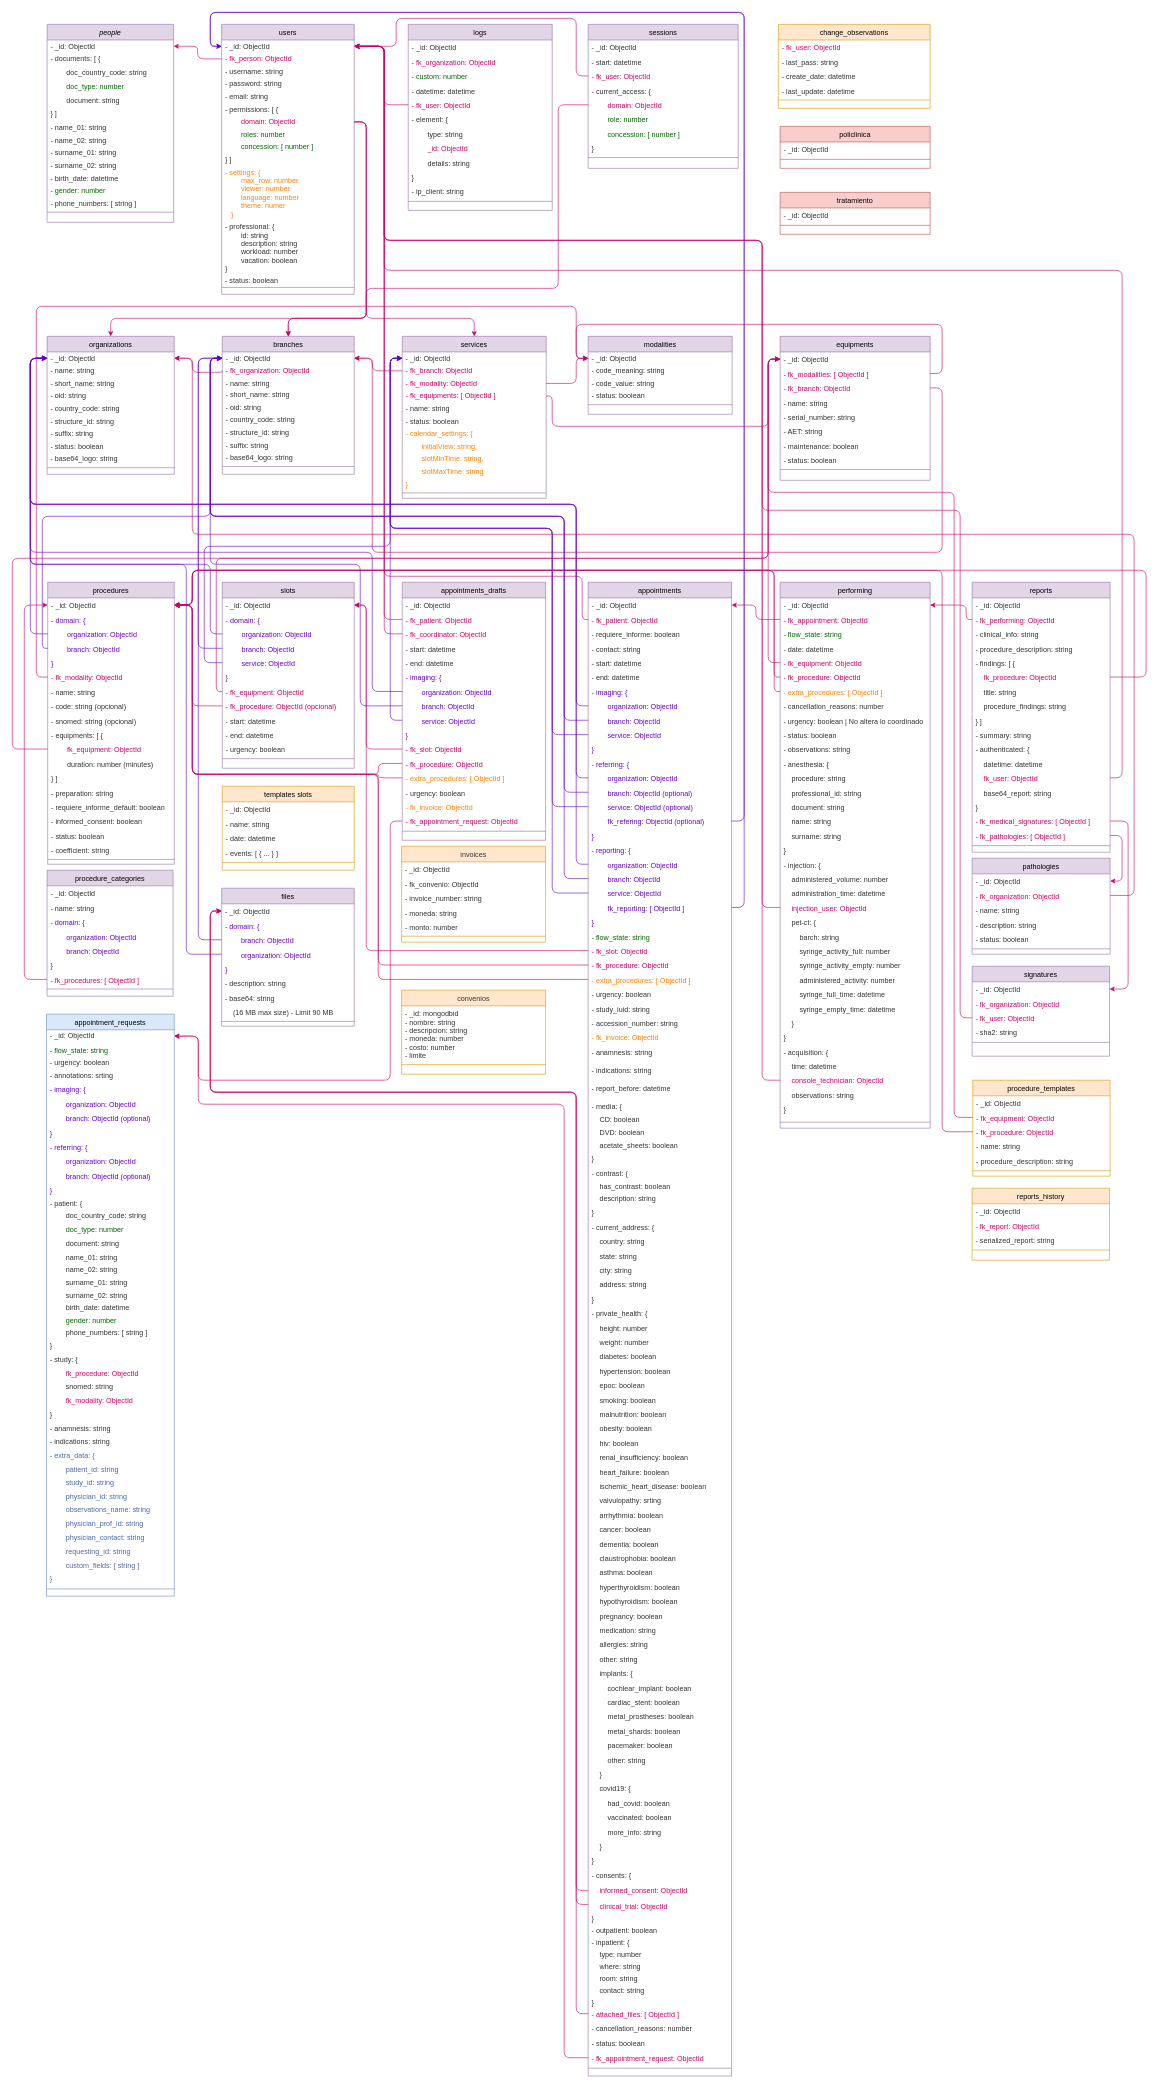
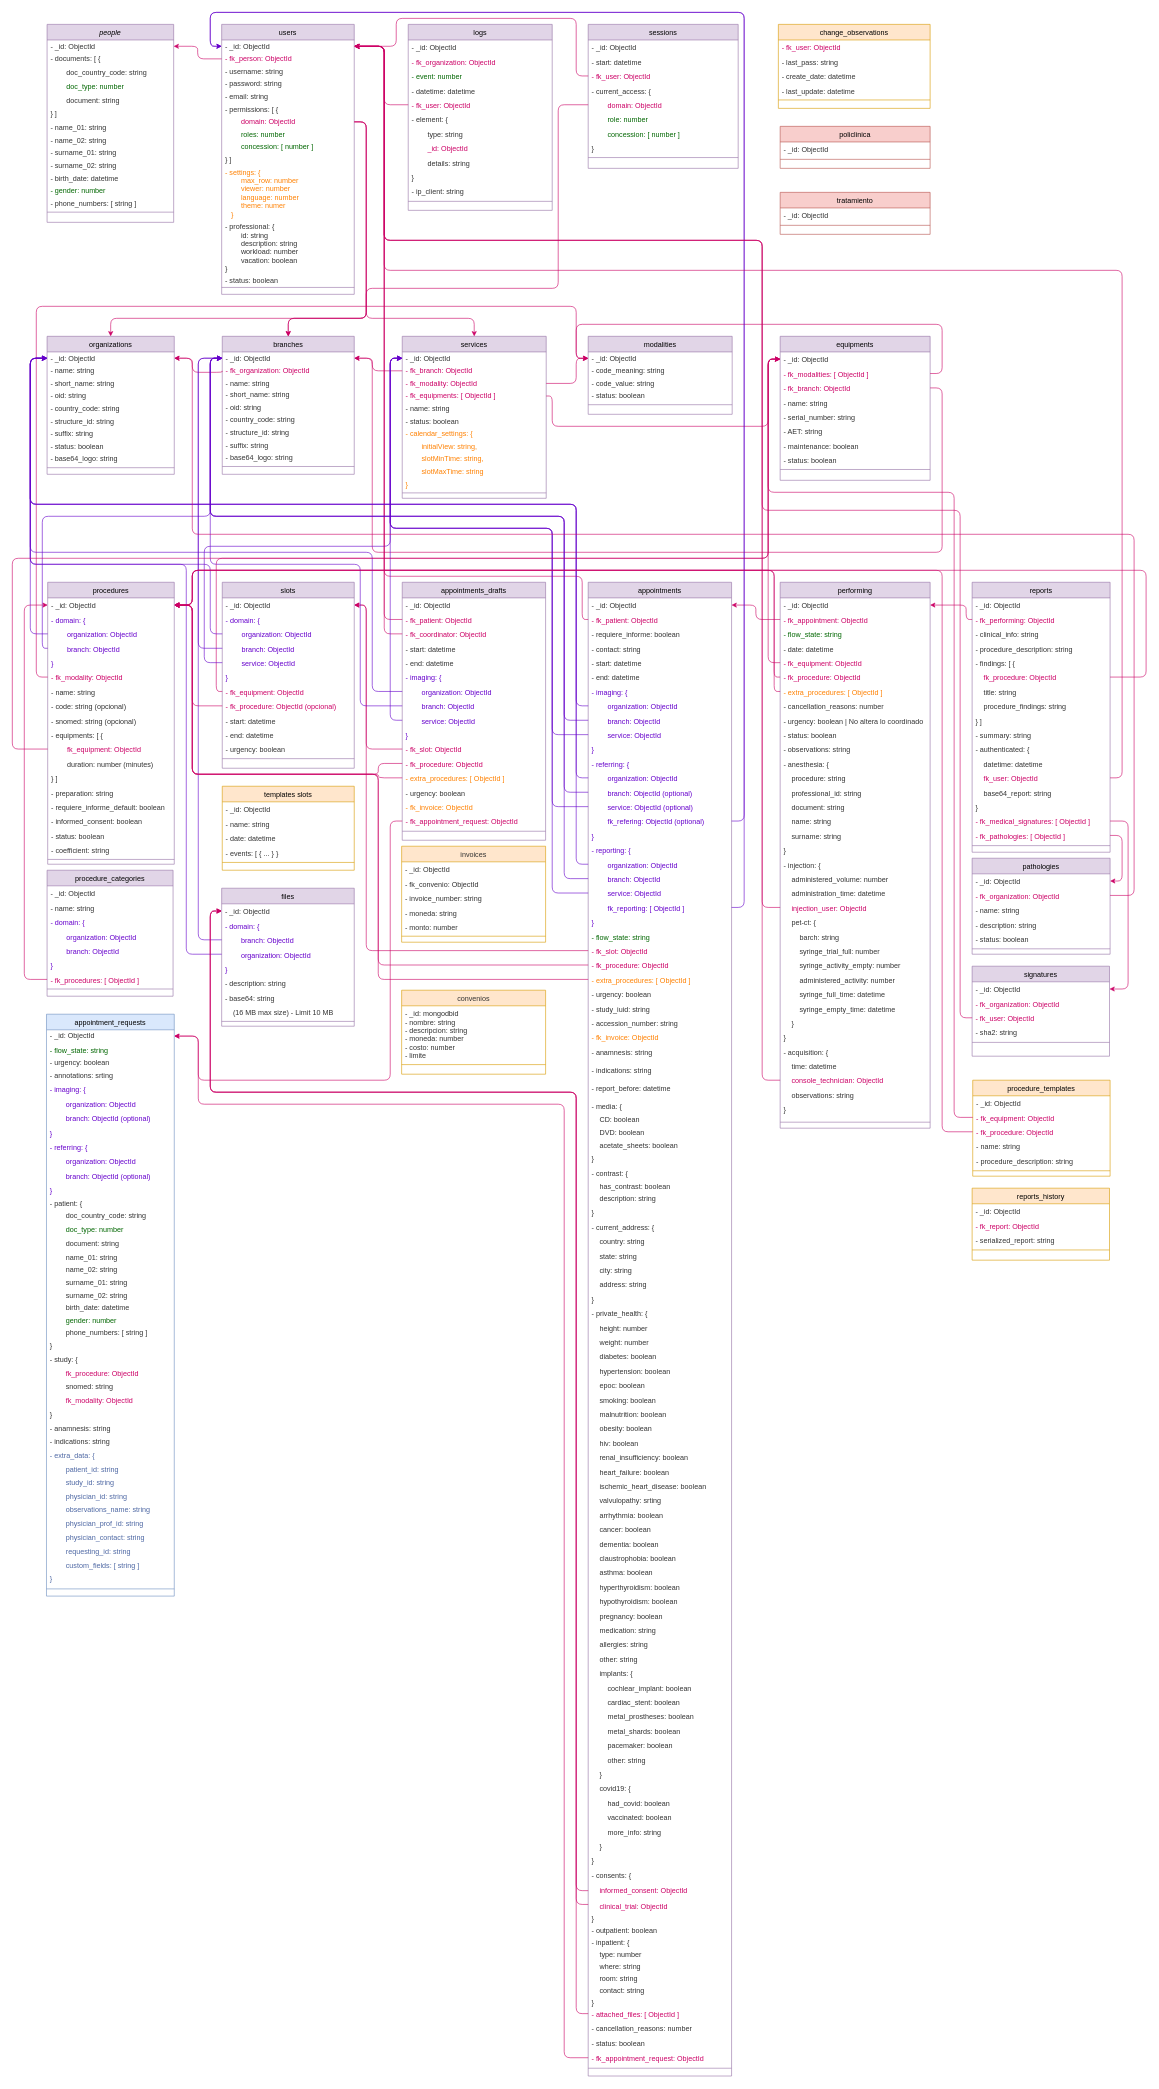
node "- custom: number": label "- custom: number" -> "- event: number"
node "syringe_activity_full: number": label "syringe_activity_full: number" -> "syringe_trial_full: number"
node "(16 MB max size) - Limit 90 MB": label "(16 MB max size) - Limit 90 MB" -> "(16 MB max size) - Limit 10 MB"
